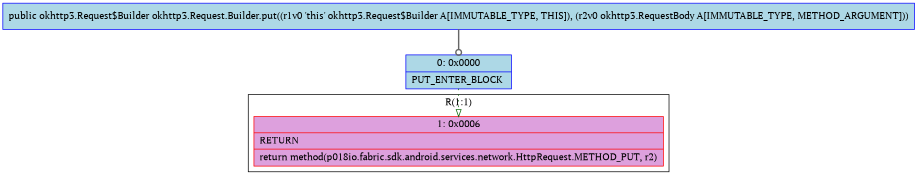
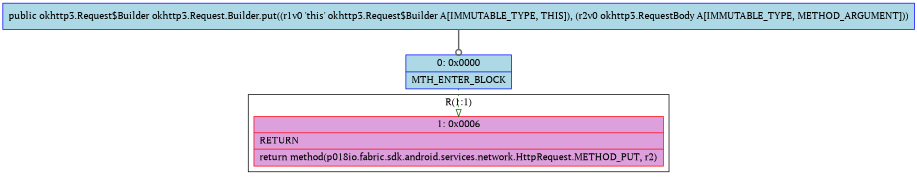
node "0: 0x0000": text "PUT_ENTER_BLOCK" -> "MTH_ENTER_BLOCK"
